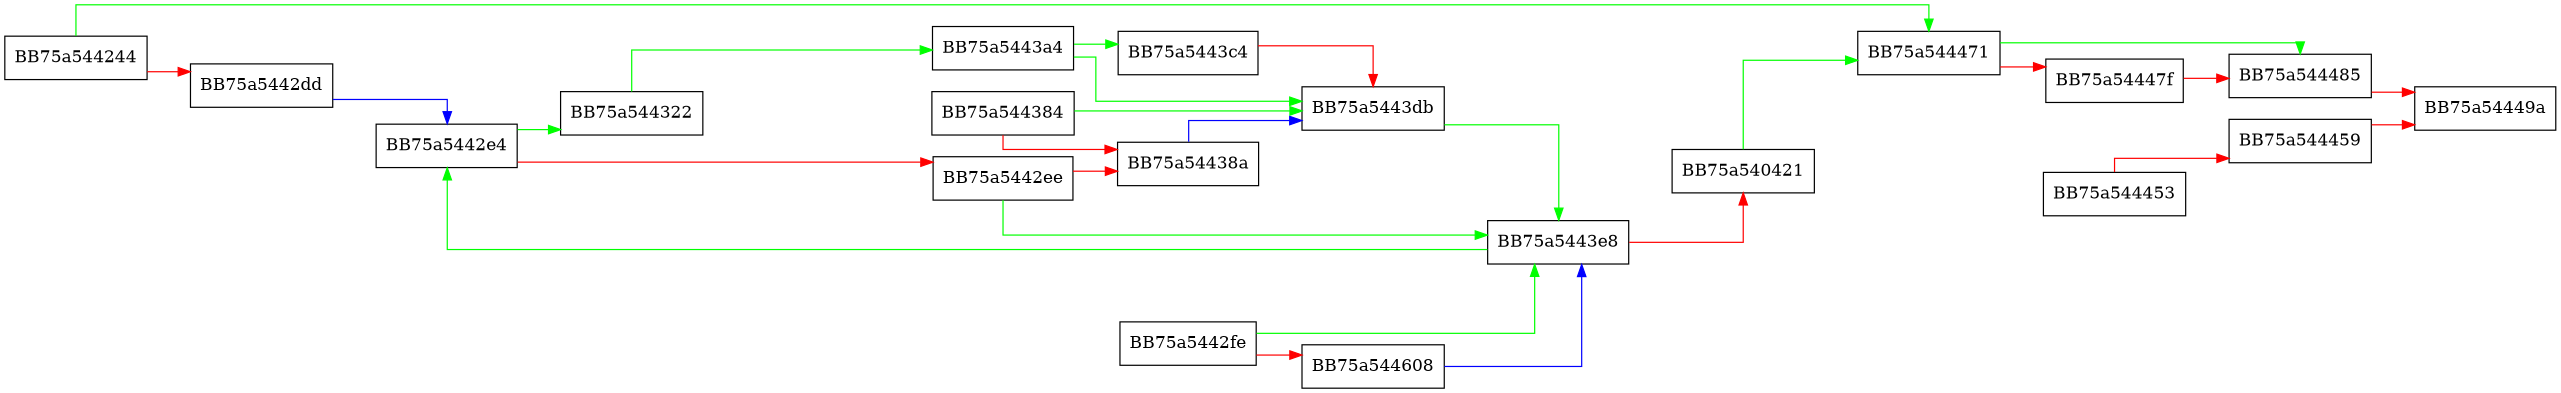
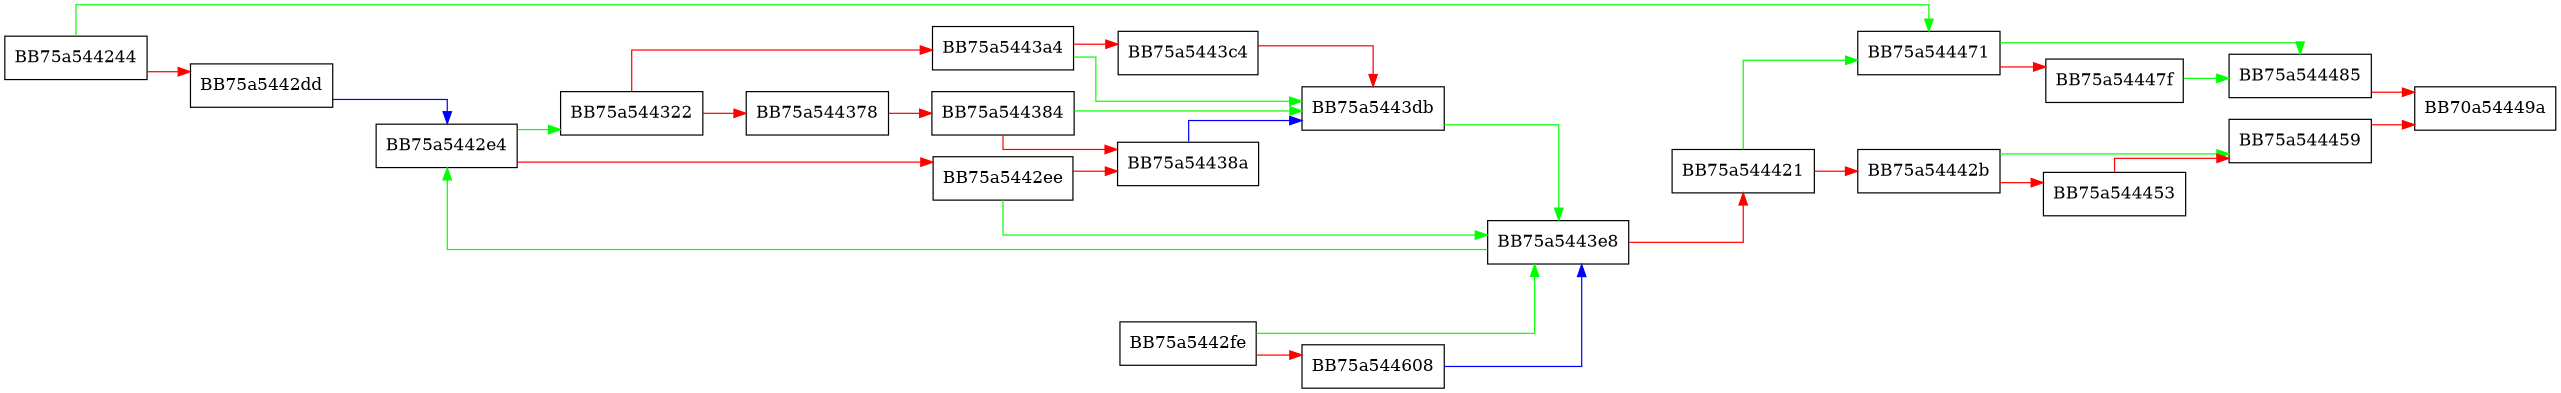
edge "BB75a5443a4" -> "BB75a5443c4": color green -> red
edge "BB75a544322" -> "BB75a5443a4": color green -> red
edge "BB75a54447f" -> "BB75a544485": color red -> green
node "BB75a54449a": label "BB75a54449a" -> "BB70a54449a"
node "BB75a544378": added
node "BB75a540421": label "BB75a540421" -> "BB75a544421"
node "BB75a54442b": added
